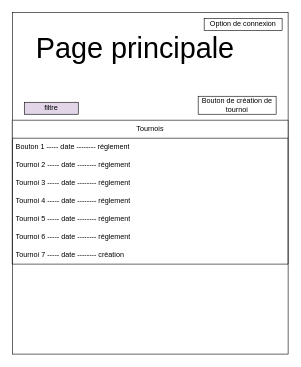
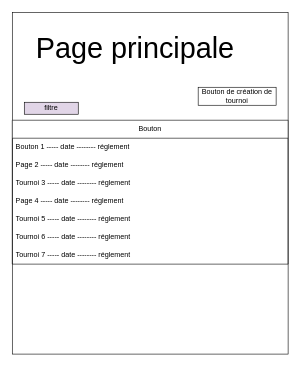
node "Option de connexion": removed
node "Bouton de création de tournoi": moved (237, 105) -> (237, 96)
node "Tournois": label "Tournois" -> "Bouton"
node "Tournoi 2 ----- date -------- réglement": label "Tournoi 2 ----- date -------- réglement" -> "Page 2 ----- date -------- réglement"
node "Tournoi 4 ----- date -------- réglement": label "Tournoi 4 ----- date -------- réglement" -> "Page 4 ----- date -------- réglement"
node "Tournoi 7 ----- date -------- création": label "Tournoi 7 ----- date -------- création" -> "Tournoi 7 ----- date -------- réglement"
